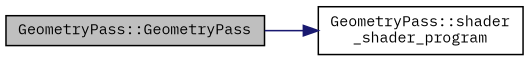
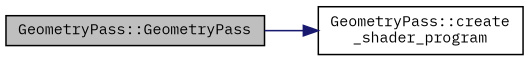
node "GeometryPass::shader _shader_program": label "GeometryPass::shader _shader_program" -> "GeometryPass::create _shader_program"
